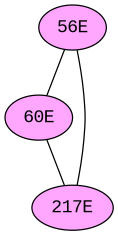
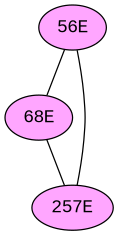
node "60E": label "60E" -> "68E"
node "217E": label "217E" -> "257E"
